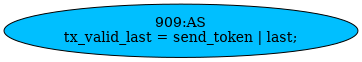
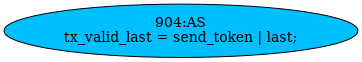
node "909:AS tx_valid_last = send_token | last;": label "909:AS tx_valid_last = send_token | last;" -> "904:AS tx_valid_last = send_token | last;"
